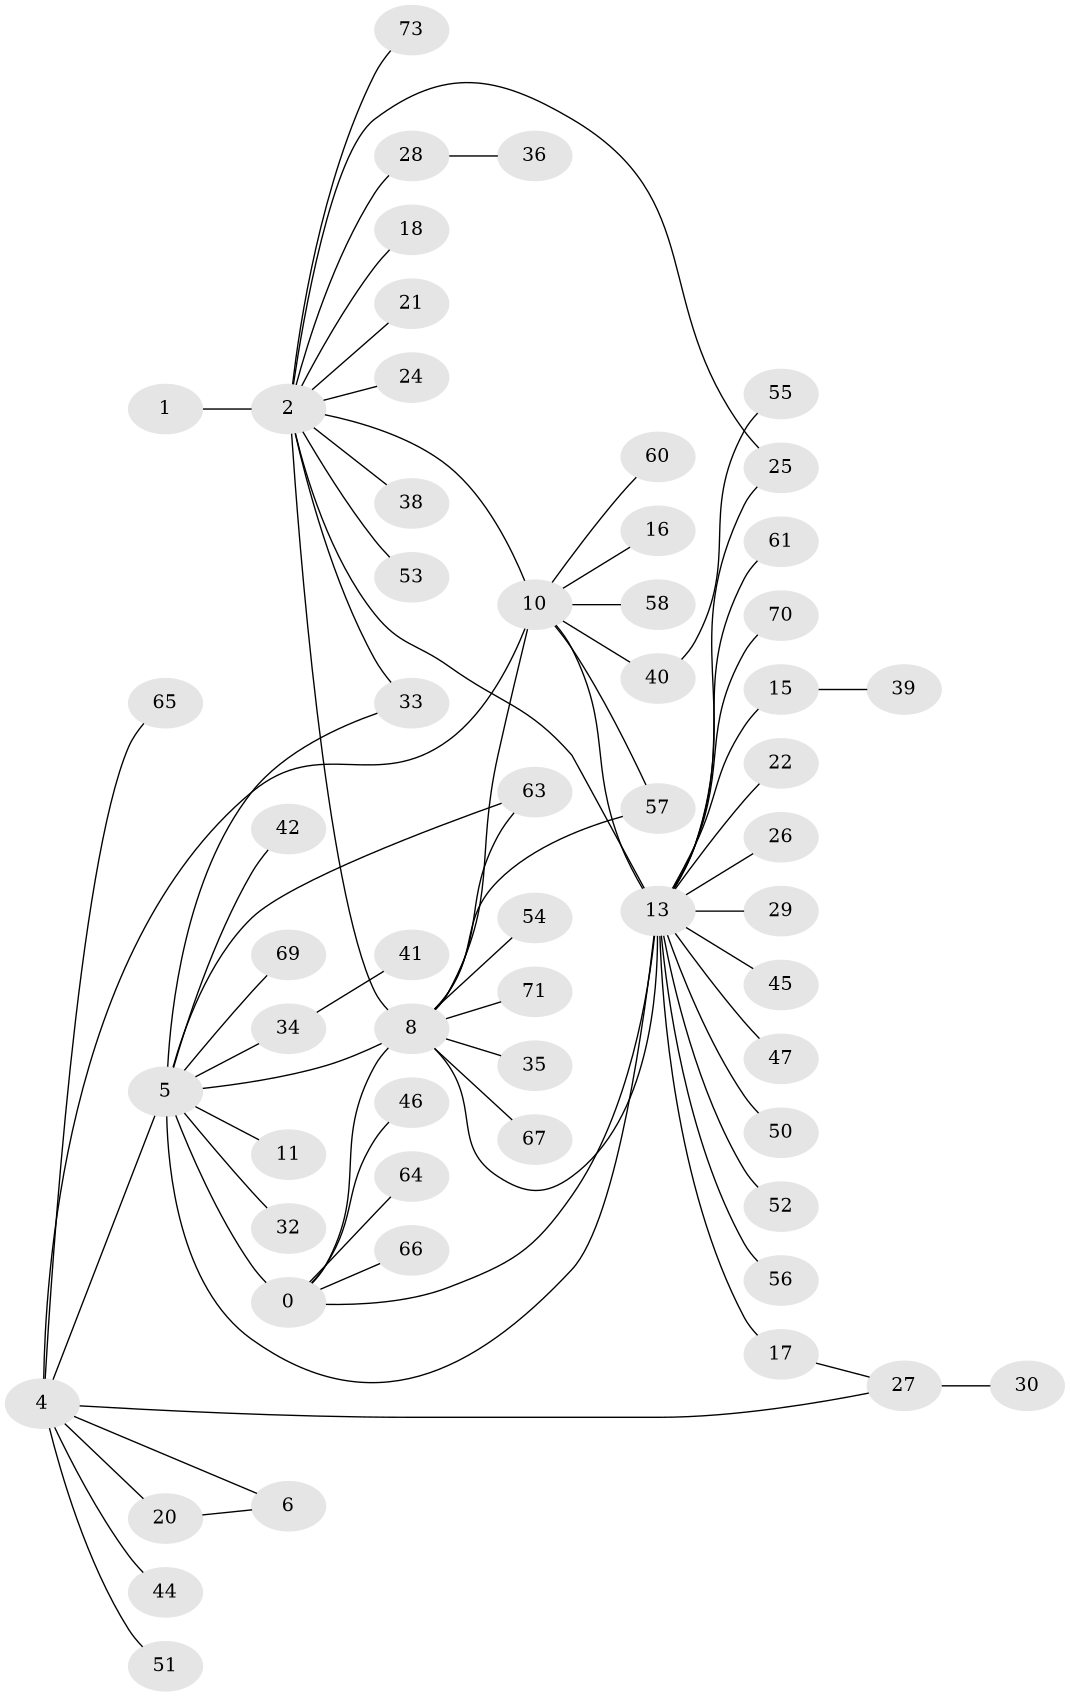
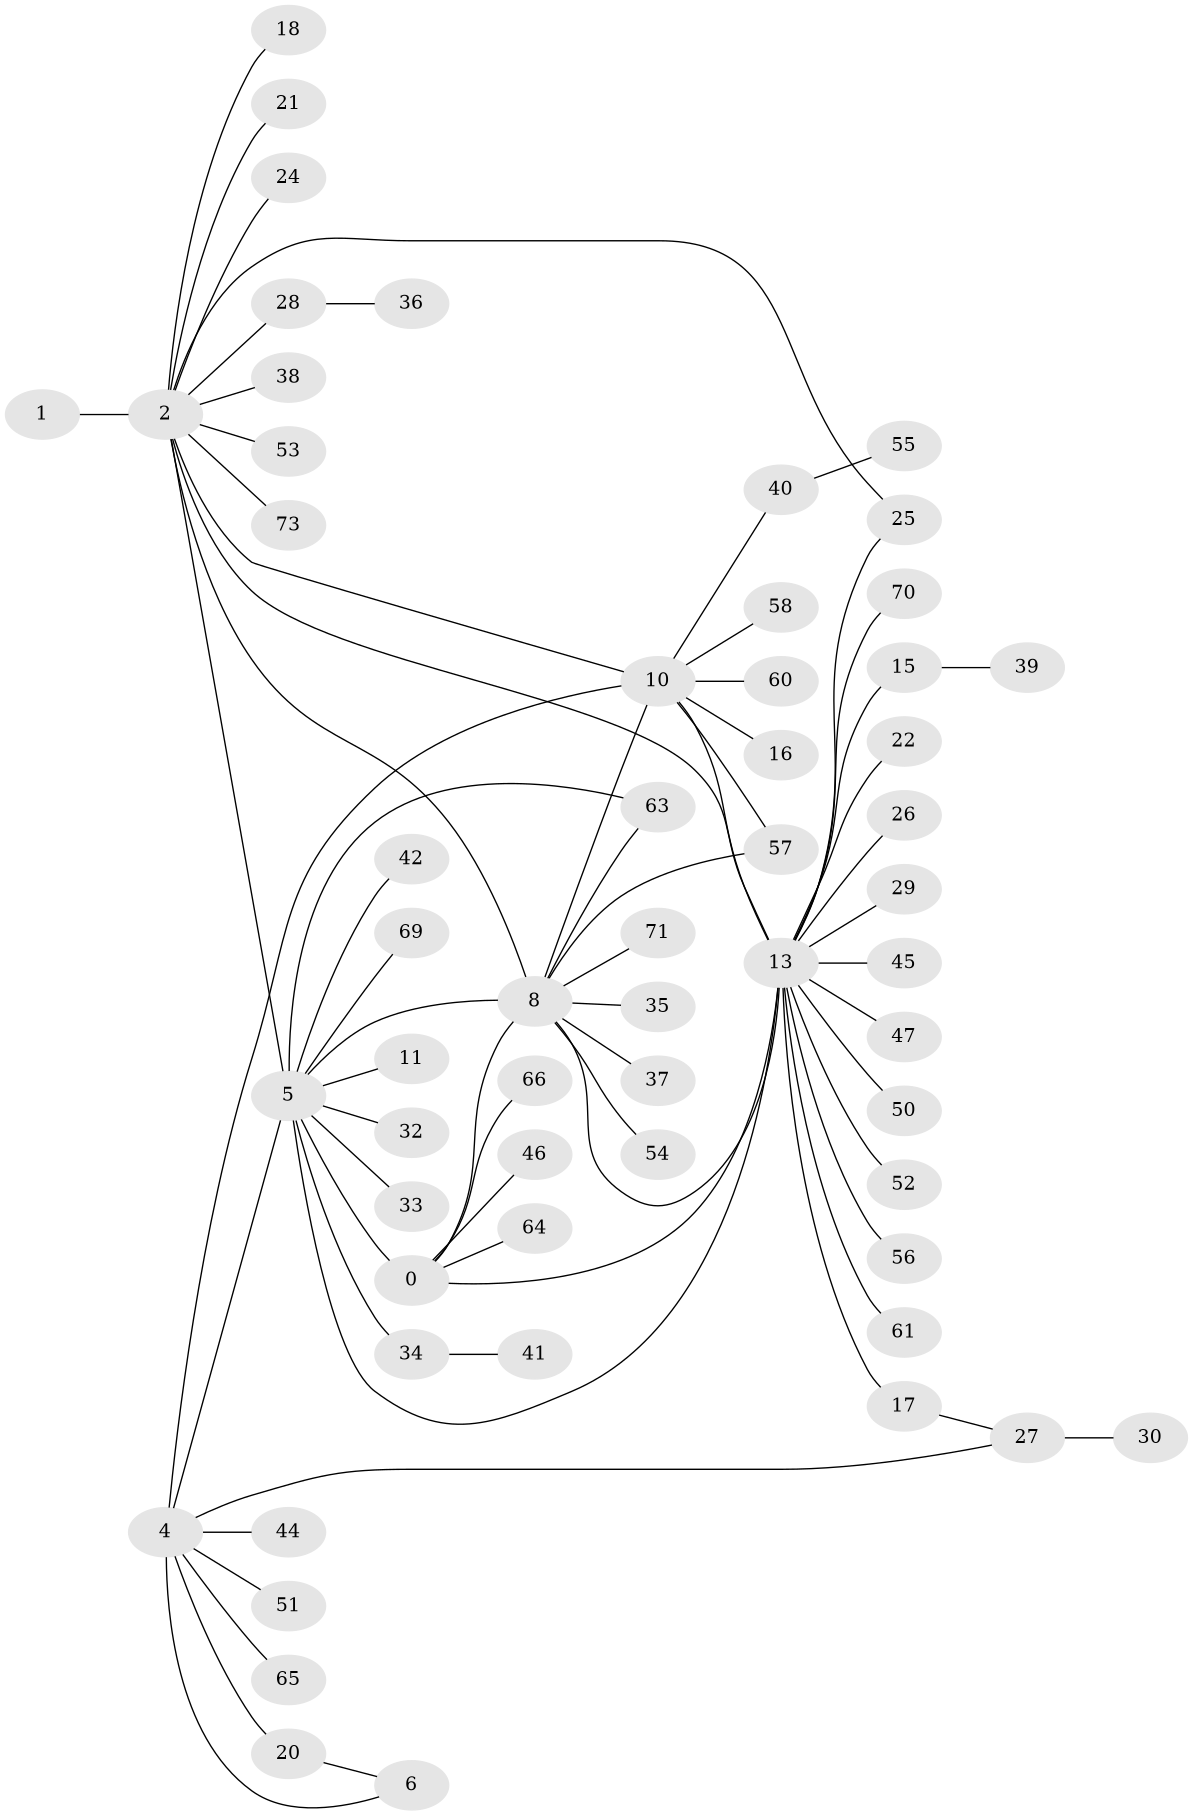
edge "2" -- "33": now "2" -- "5"
node "67": label "67" -> "37"
